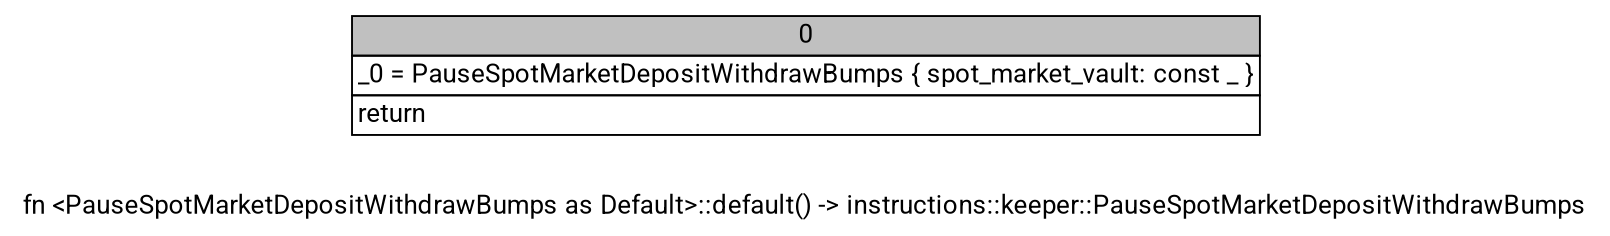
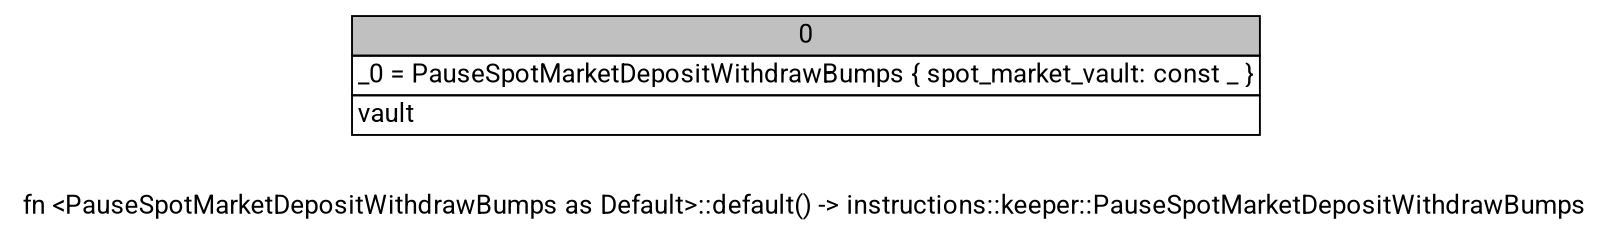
node "0": text "return" -> "vault"
